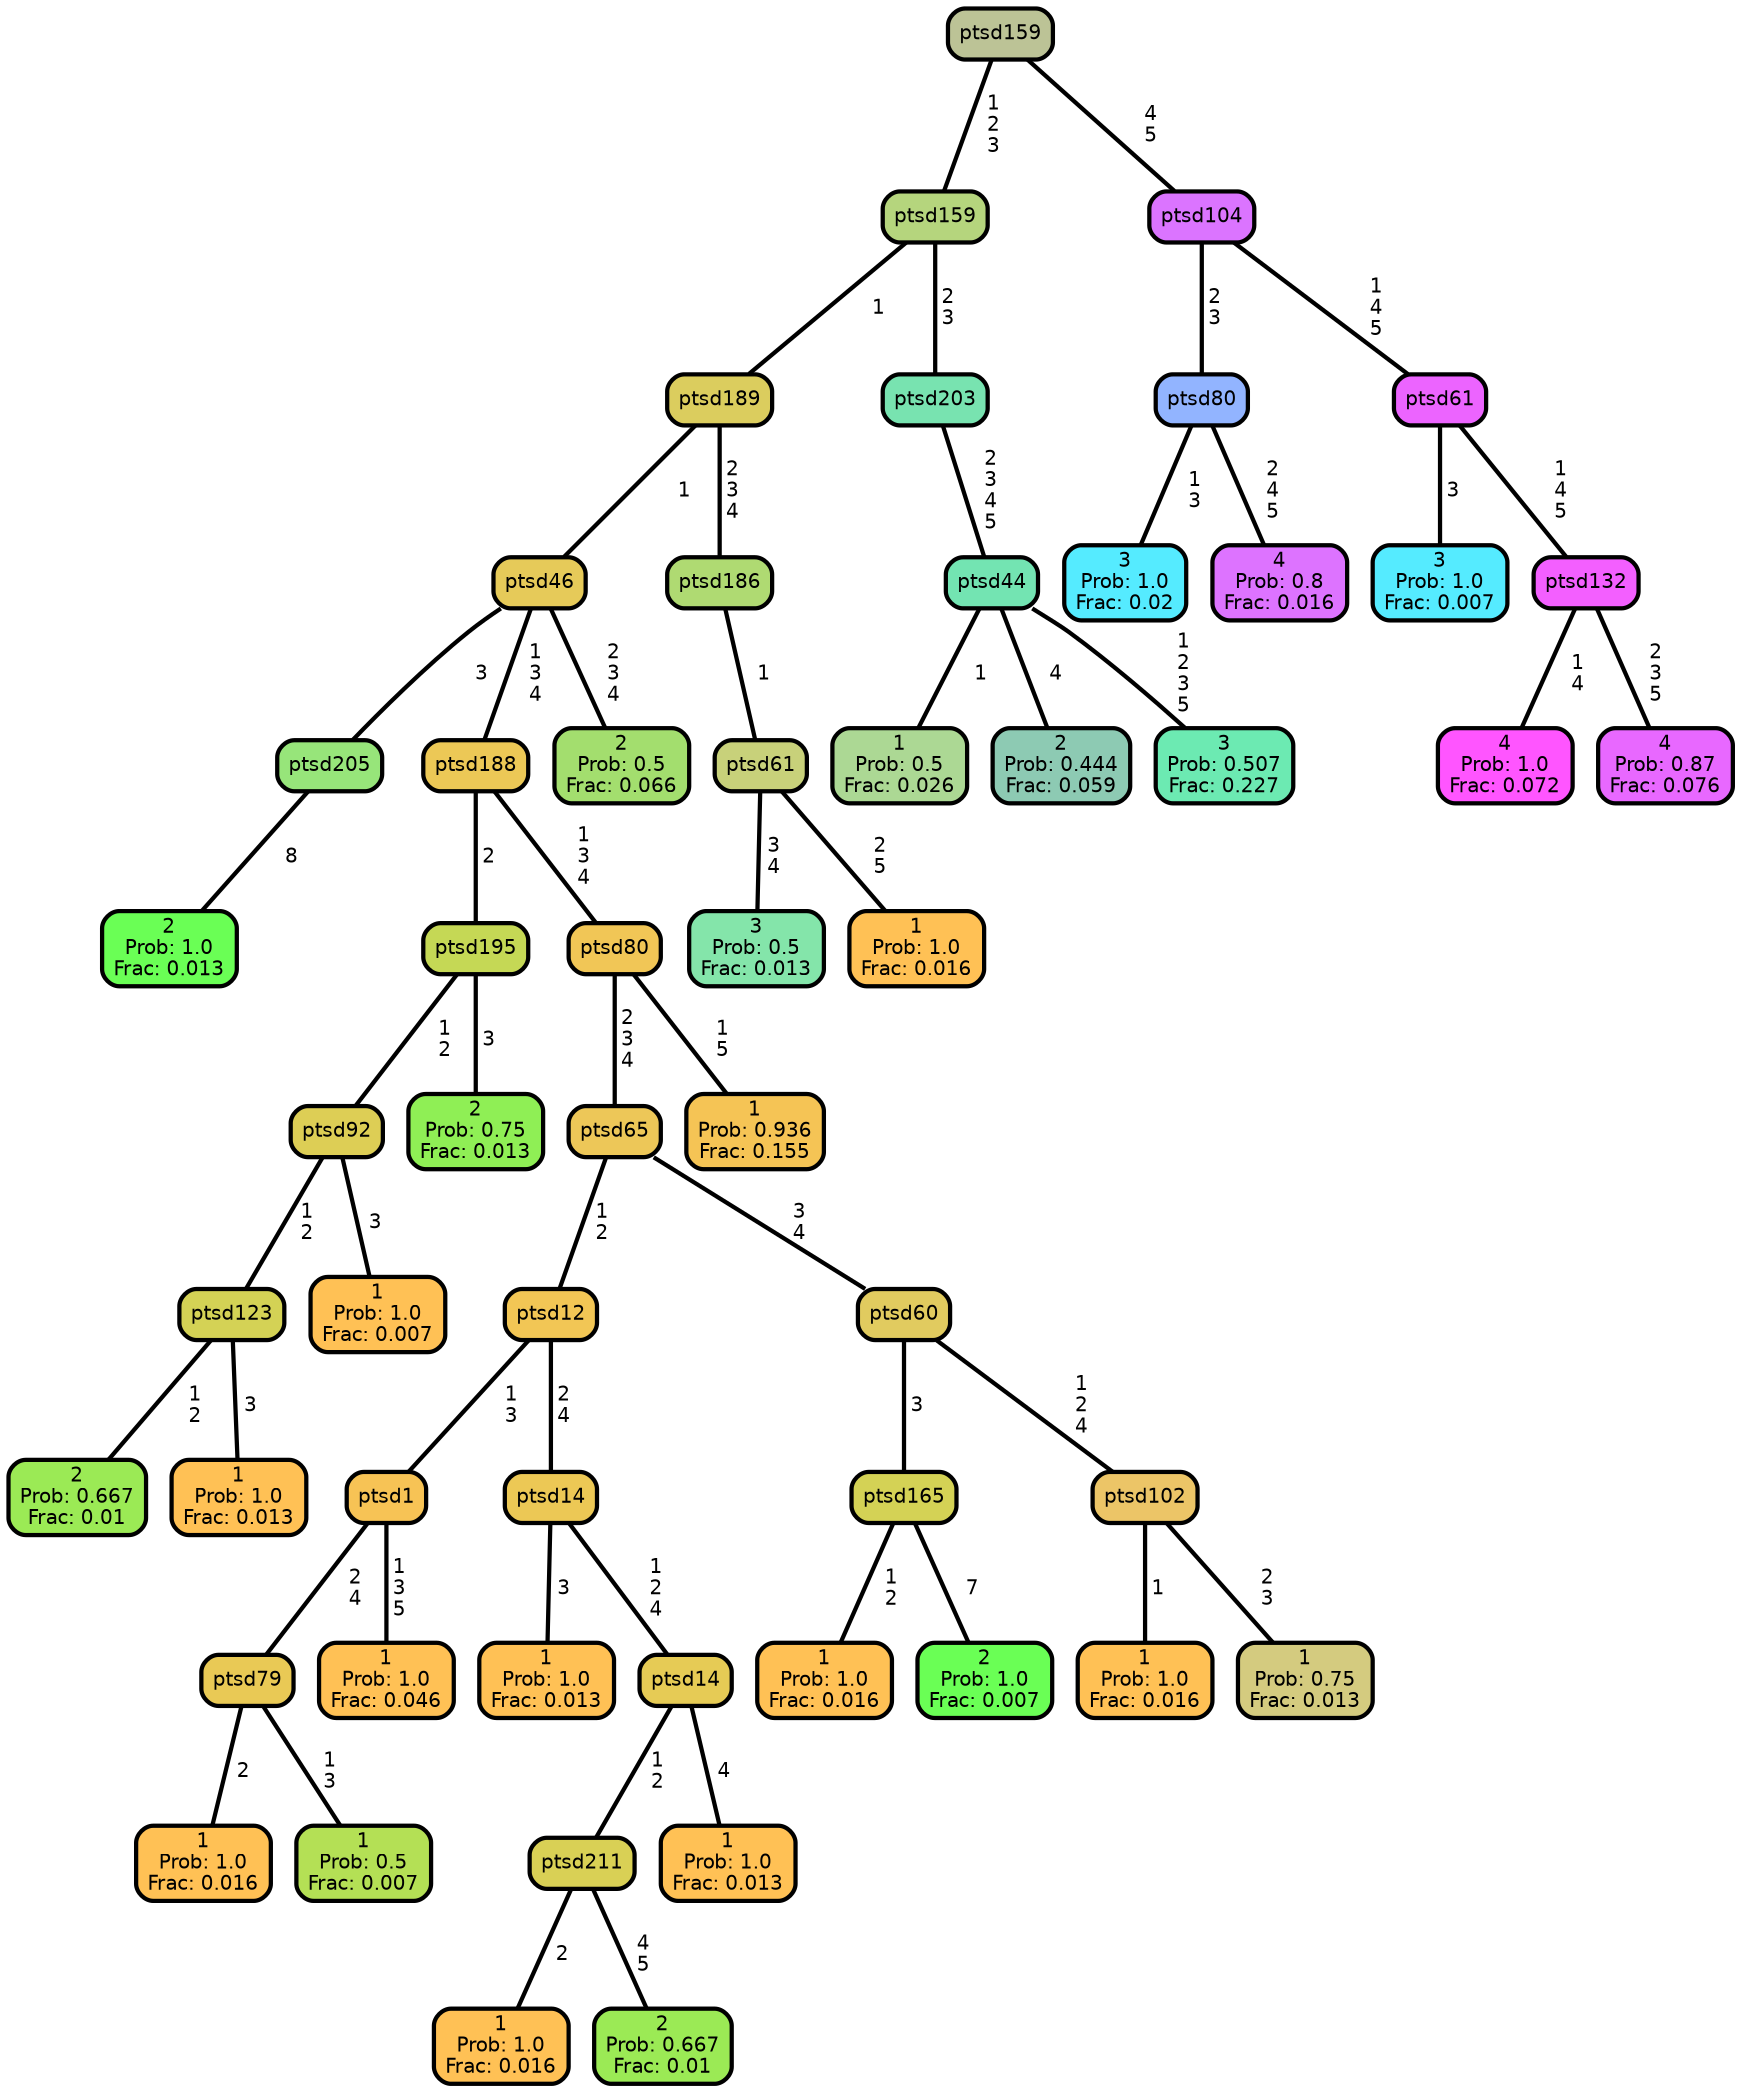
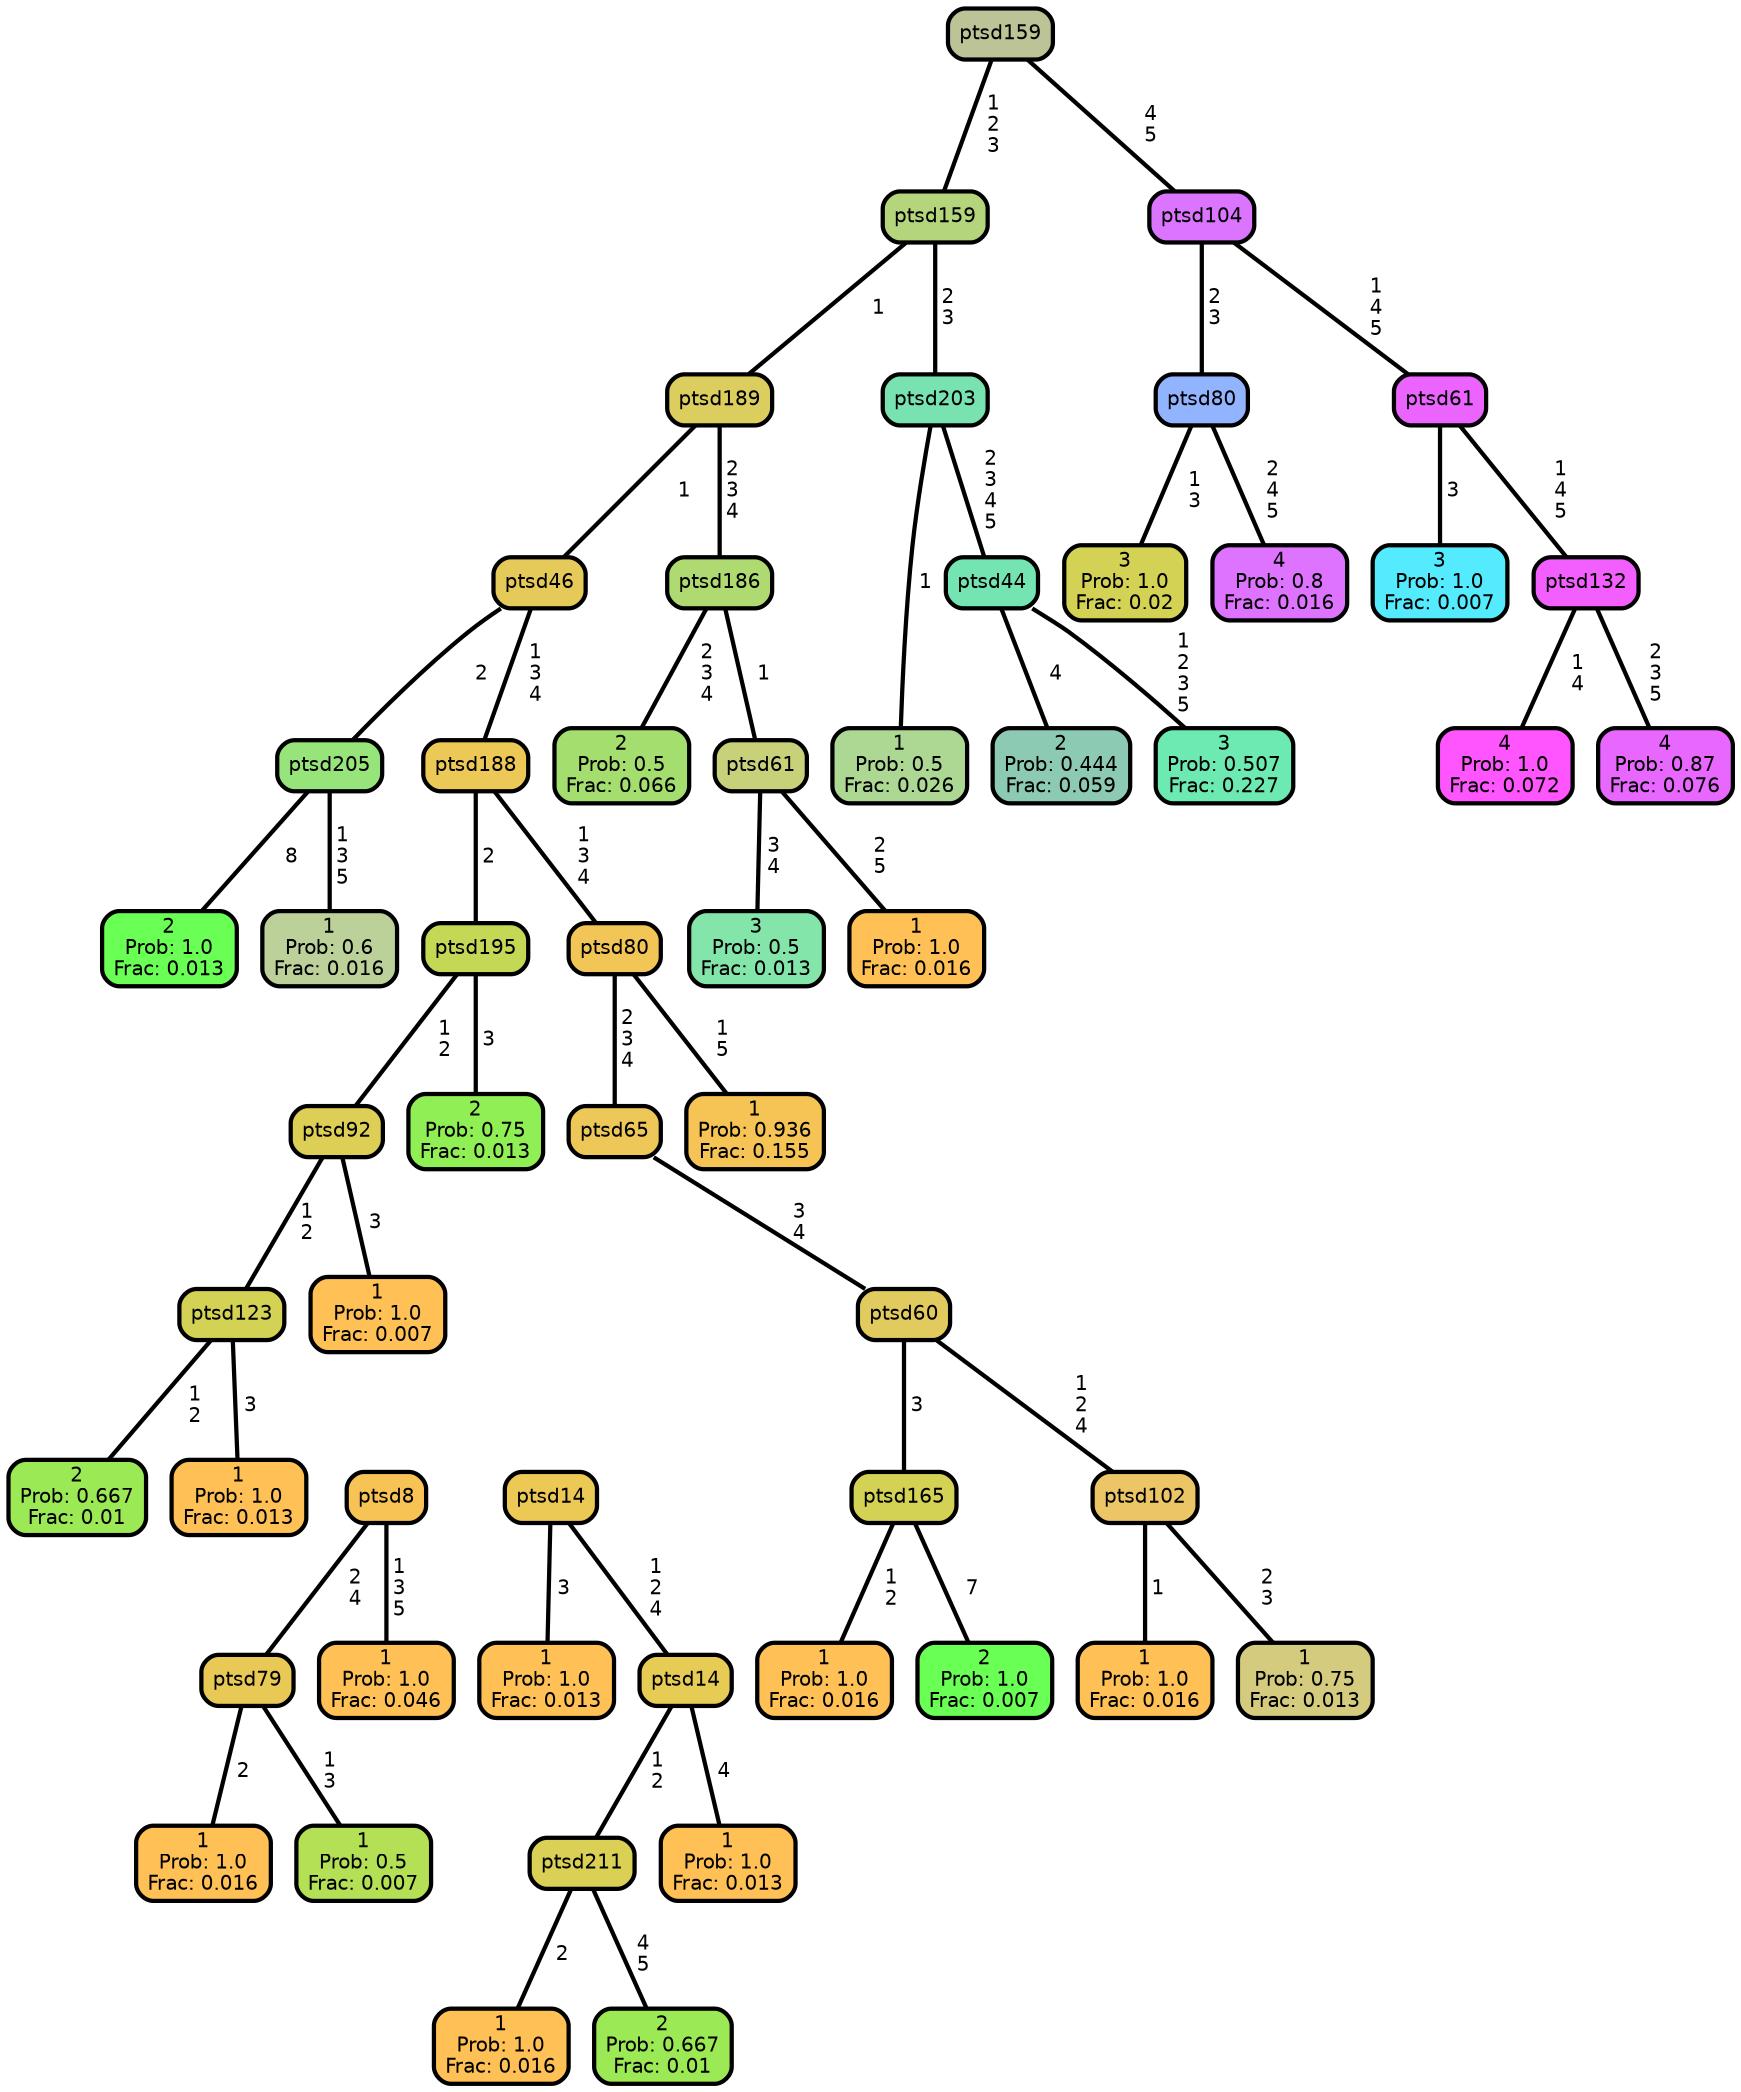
node "3 Prob: 1.0 Frac: 0.02": fillcolor #55ebff -> #d4d255
edge "ptsd46" -- "2 Prob: 0.5 Frac: 0.066": now "ptsd186" -- "2 Prob: 0.5 Frac: 0.066"
edge "ptsd44" -- "1 Prob: 0.5 Frac: 0.026": now "ptsd203" -- "1 Prob: 0.5 Frac: 0.026"
edge "ptsd46" -- "ptsd205": label " 3" -> " 2"
node "1 Prob: 0.6 Frac: 0.016": added
node "ptsd12": removed
node "ptsd1": label "ptsd1" -> "ptsd8"
